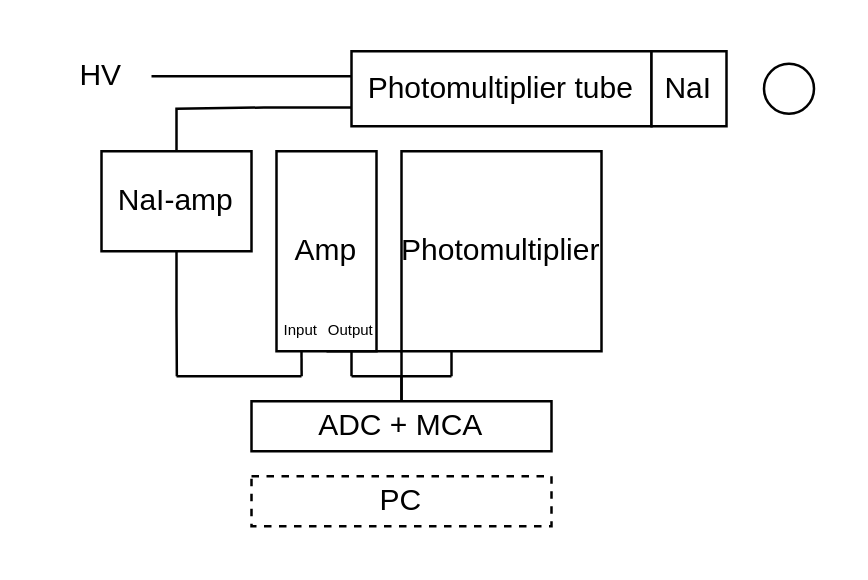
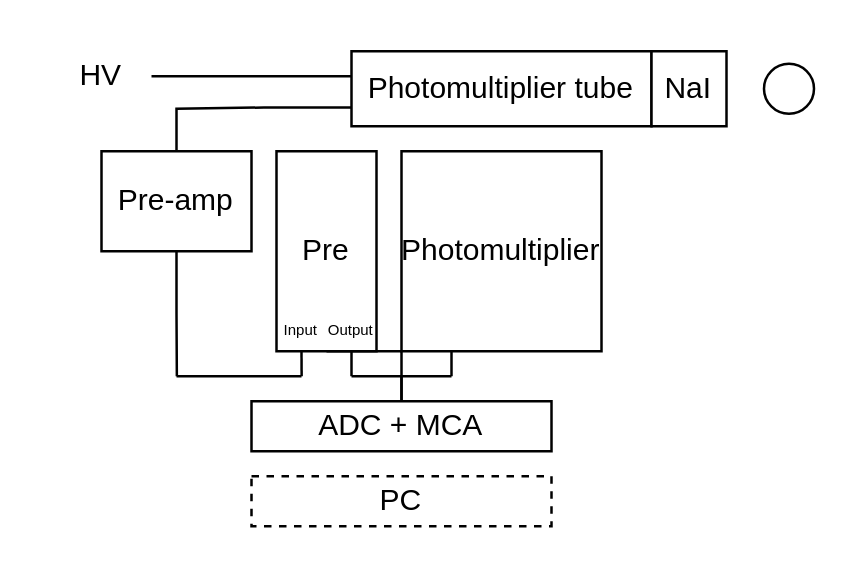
node "NaI-amp": label "NaI-amp" -> "Pre-amp"
node "Amp": label "Amp" -> "Pre"
